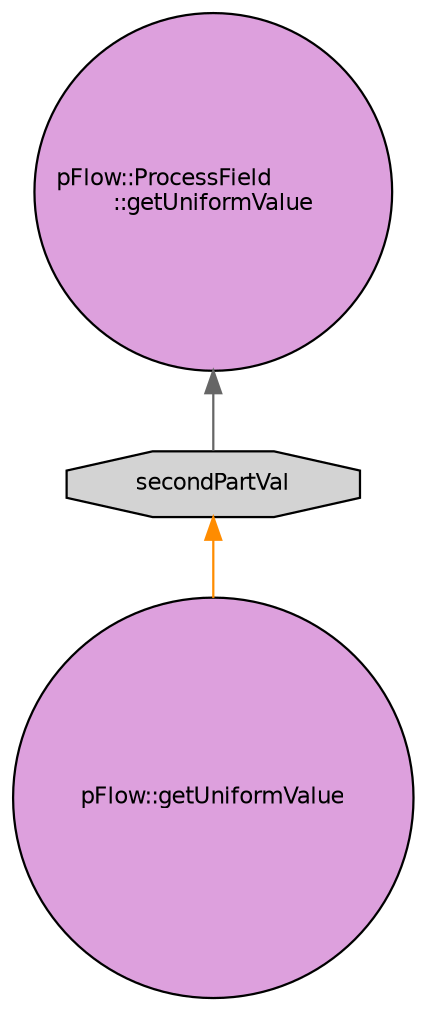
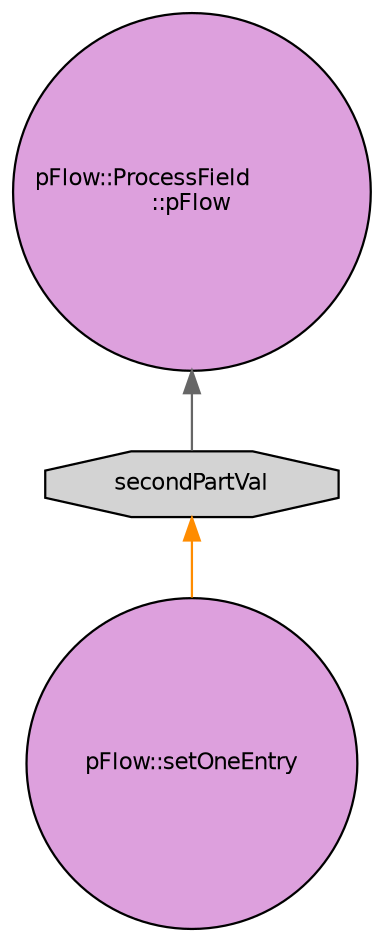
node "pFlow::ProcessField ::getUniformValue": label "pFlow::ProcessField ::getUniformValue" -> "pFlow::ProcessField ::pFlow"
node "pFlow::getUniformValue": label "pFlow::getUniformValue" -> "pFlow::setOneEntry"
